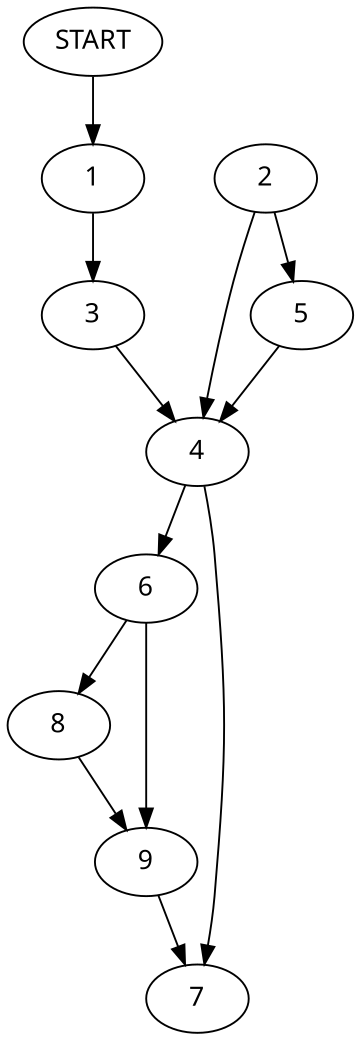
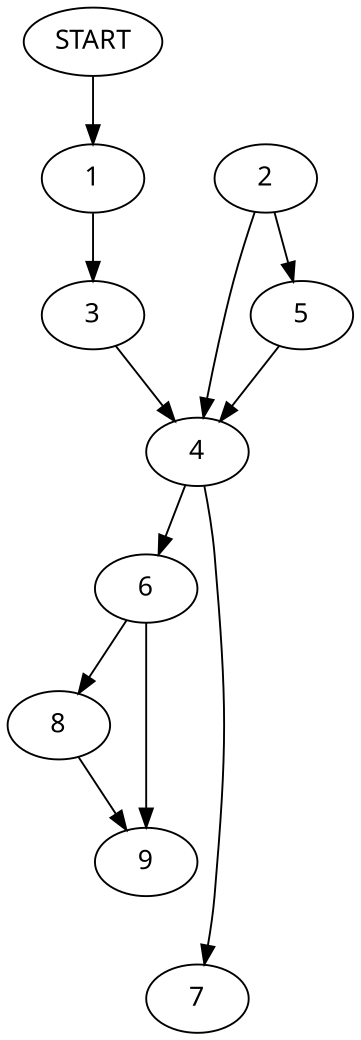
edge "9" -> "7": removed
